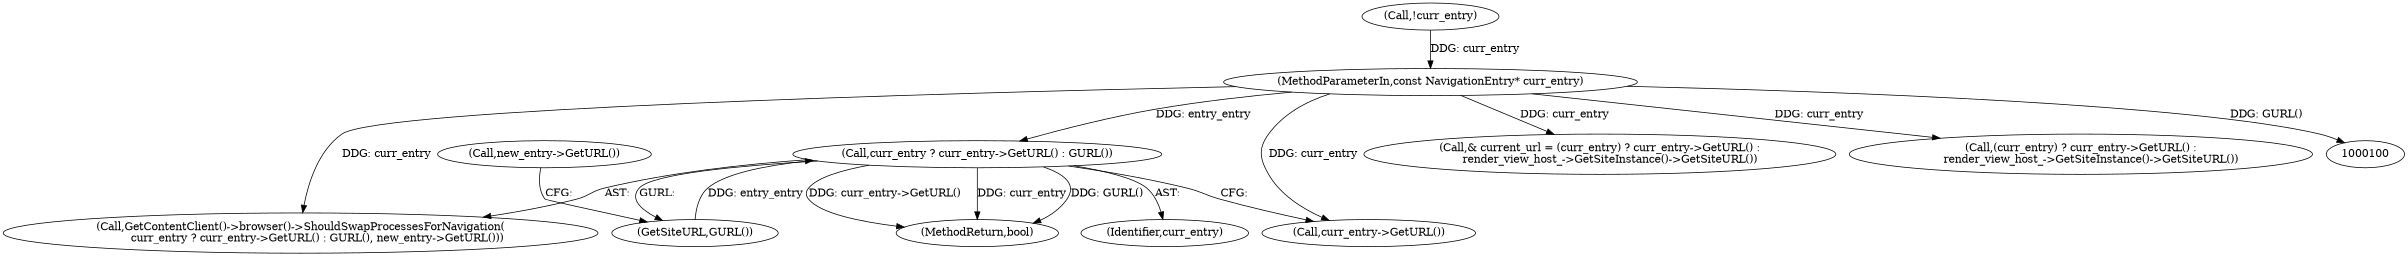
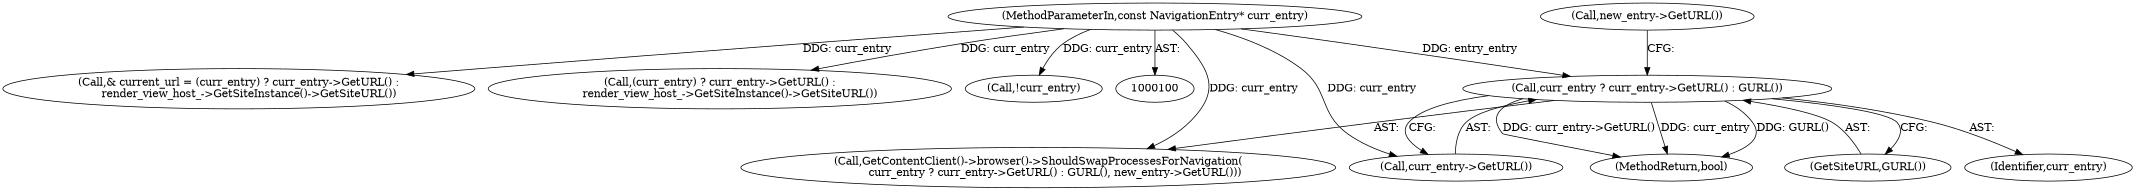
edge "(Call,!curr_entry)" -> "(MethodParameterIn,const NavigationEntry* curr_entry)": reversed
edge "(Call,curr_entry->GetURL())" -> "(Call,curr_entry ? curr_entry->GetURL() : GURL())": added, label "AST:"
edge "(MethodParameterIn,const NavigationEntry* curr_entry)" -> "1000100": label "DDG: GURL()" -> "AST: "
edge "(Call,curr_entry ? curr_entry->GetURL() : GURL())" -> "(GetSiteURL,GURL())": label "GURL: " -> "CFG: "
edge "(GetSiteURL,GURL())" -> "(Call,curr_entry ? curr_entry->GetURL() : GURL())": label "DDG: entry_entry" -> "AST: "
edge "(Call,new_entry->GetURL())" -> "(GetSiteURL,GURL())": now "(Call,new_entry->GetURL())" -> "(Call,curr_entry ? curr_entry->GetURL() : GURL())"
